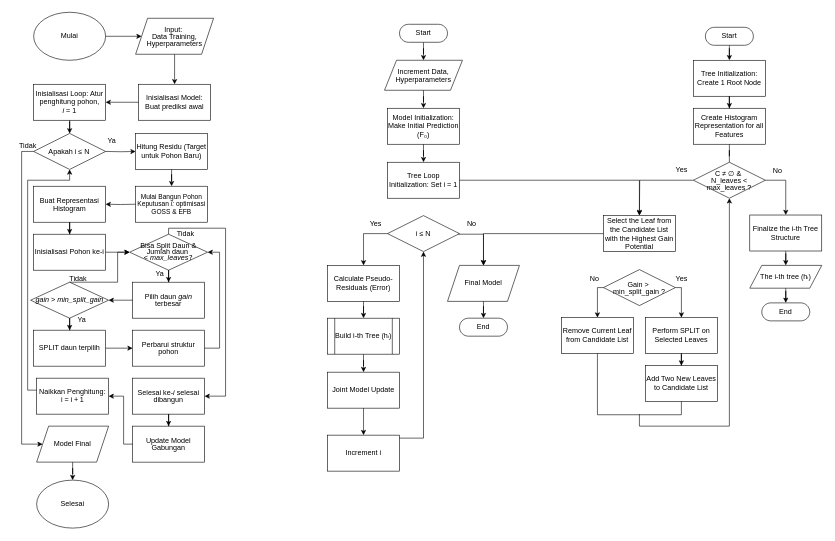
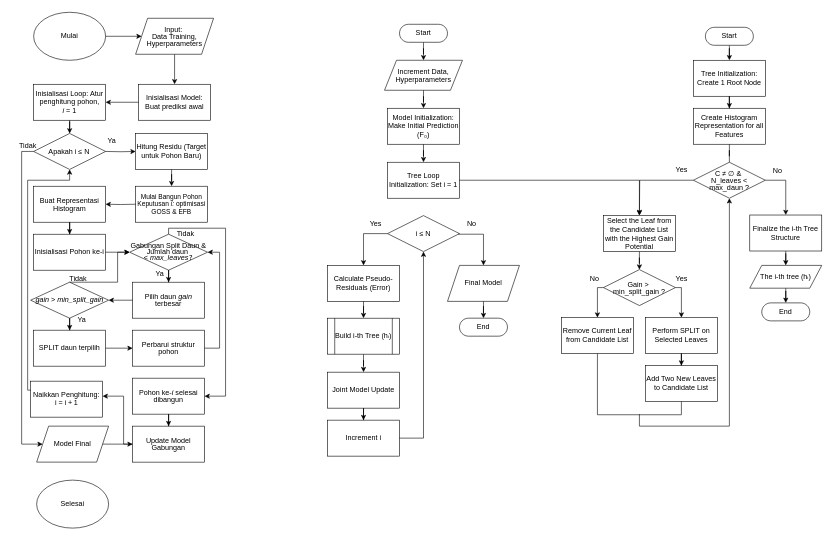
node "C ≠ ∅ & N_leaves < max_leaves ?": label "C ≠ ∅ & N_leaves < max_leaves ?" -> "C ≠ ∅ & N_leaves < max_daun ?"
edge "Select the Leaf from the Candidate List with the Highest Gain Potential" -> "Final Model": now "Select the Leaf from the Candidate List with the Highest Gain Potential" -> "Gain > min_split_gain ?"
node "Bisa Split Daun & Jumlah daun < max_leaves?": label "Bisa Split Daun & Jumlah daun < max_leaves?" -> "Gabungan Split Daun & Jumlah daun < max_leaves?"
node "Naikkan Penghitung: i=i+1": moved (72, 396) -> (66, 399)
node "Selesai ke-i selesai dibangun": label "Selesai ke-i selesai dibangun" -> "Pohon ke-i selesai dibangun"
node "Increment i": moved (363, 453) -> (363, 438)
edge "Model Final" -> "Selesai": now "Model Final" -> "Update Model Gabungan"
